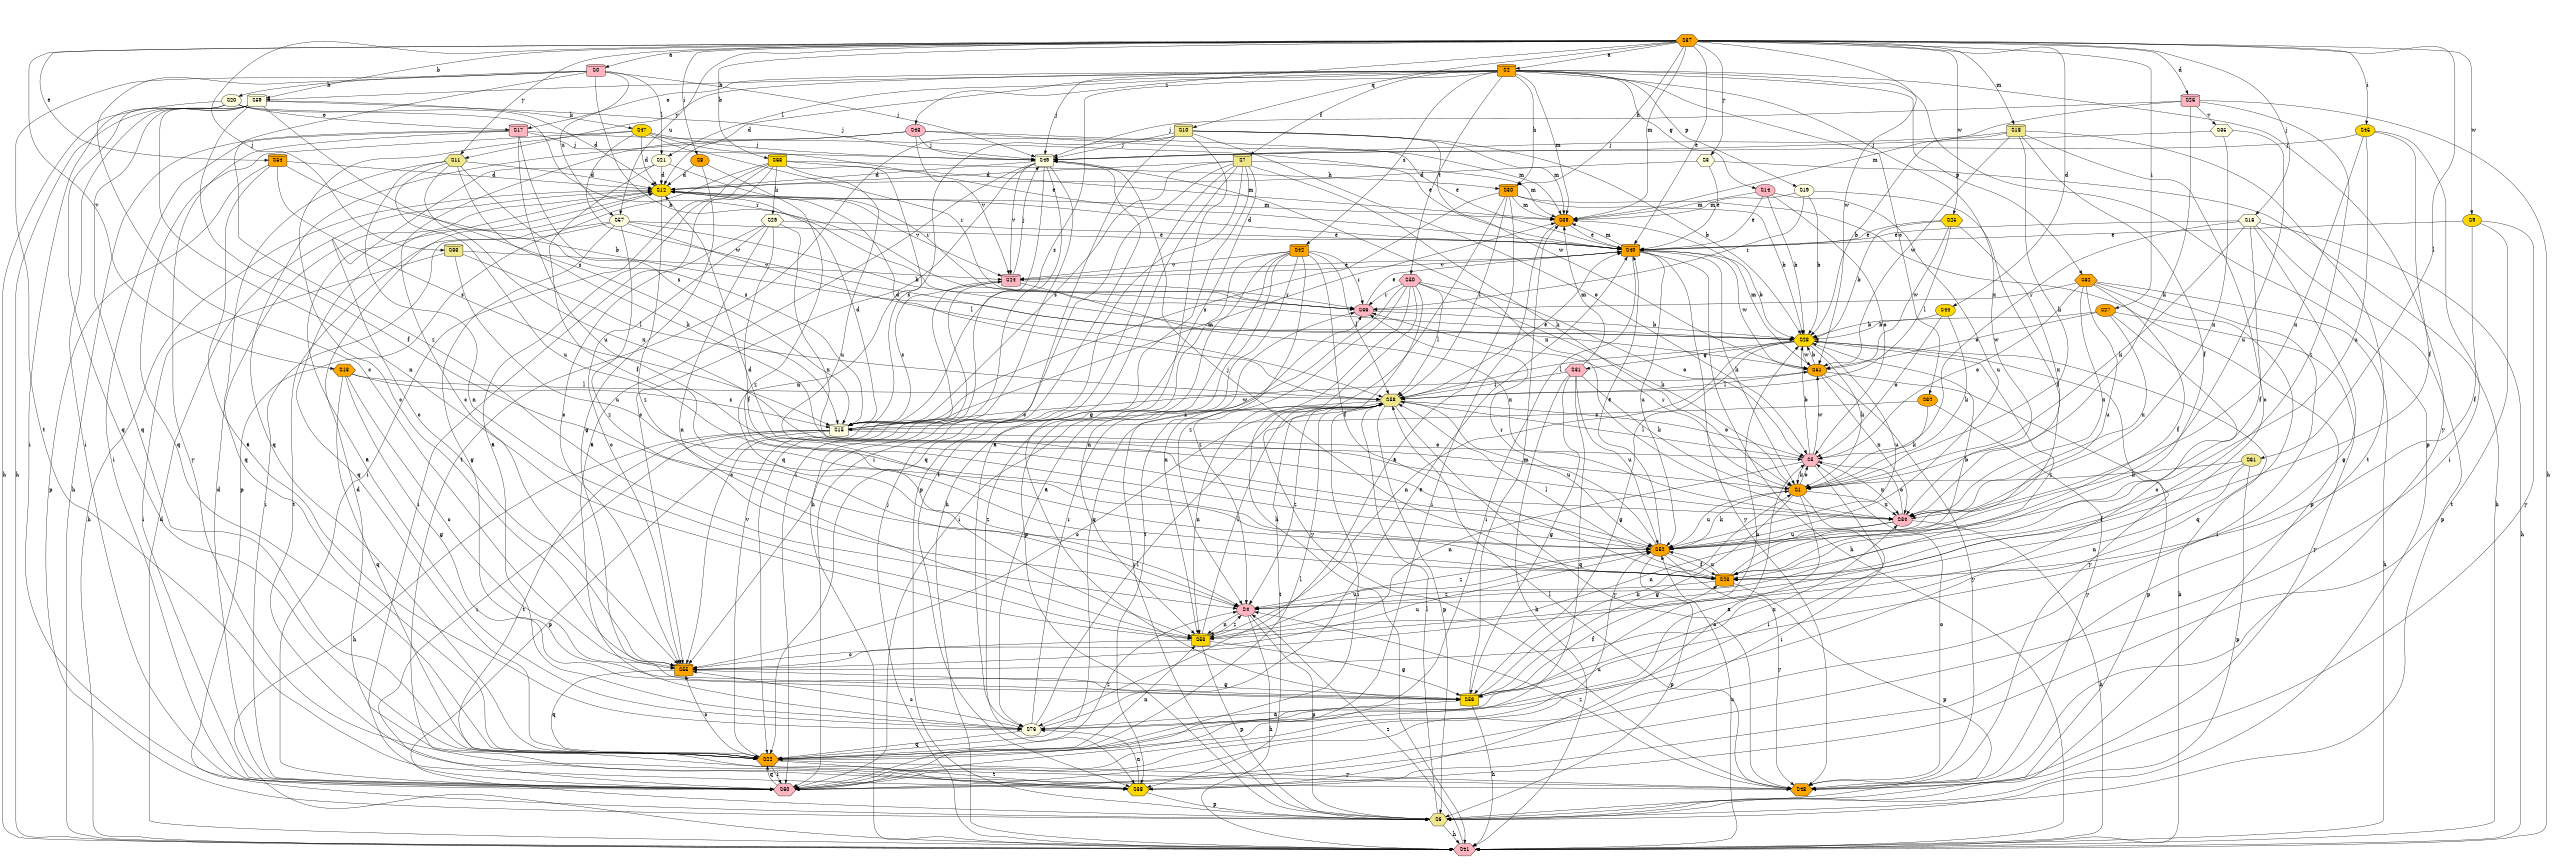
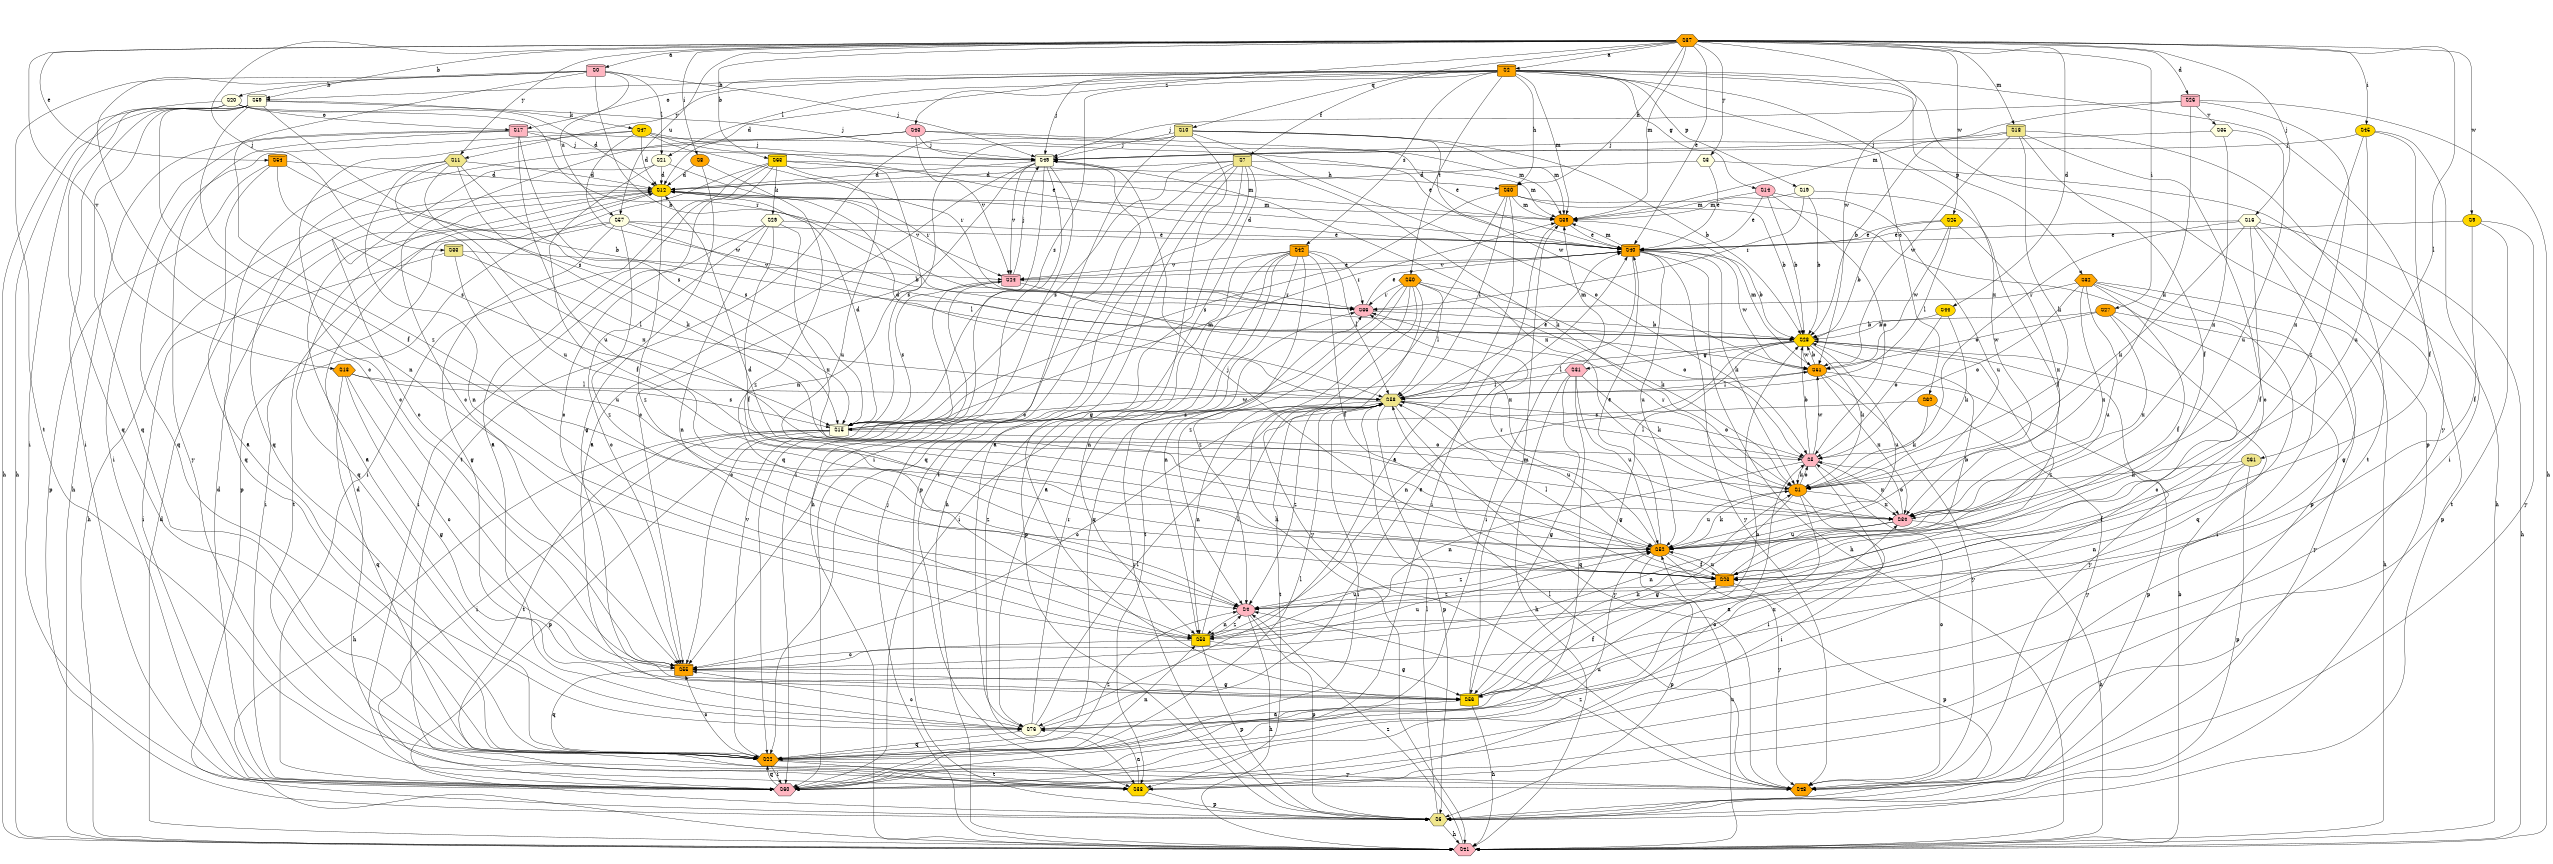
node "S50": fillcolor lightpink -> orange
